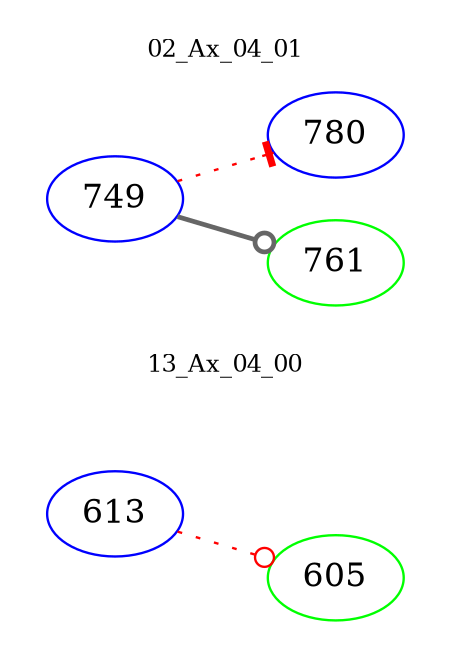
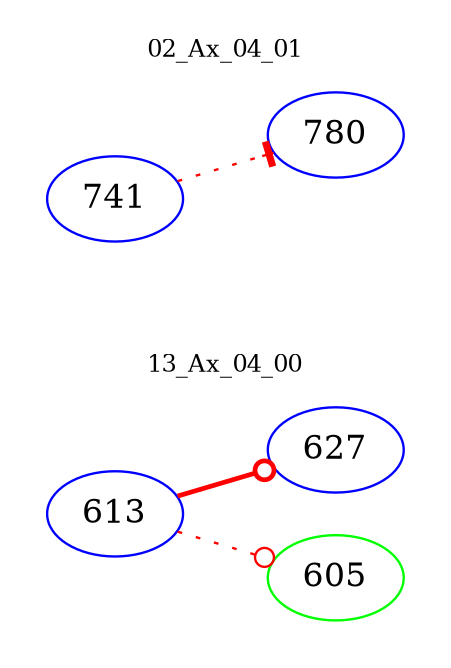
node "749": label "749" -> "741"
node "761": removed
node "627": added
